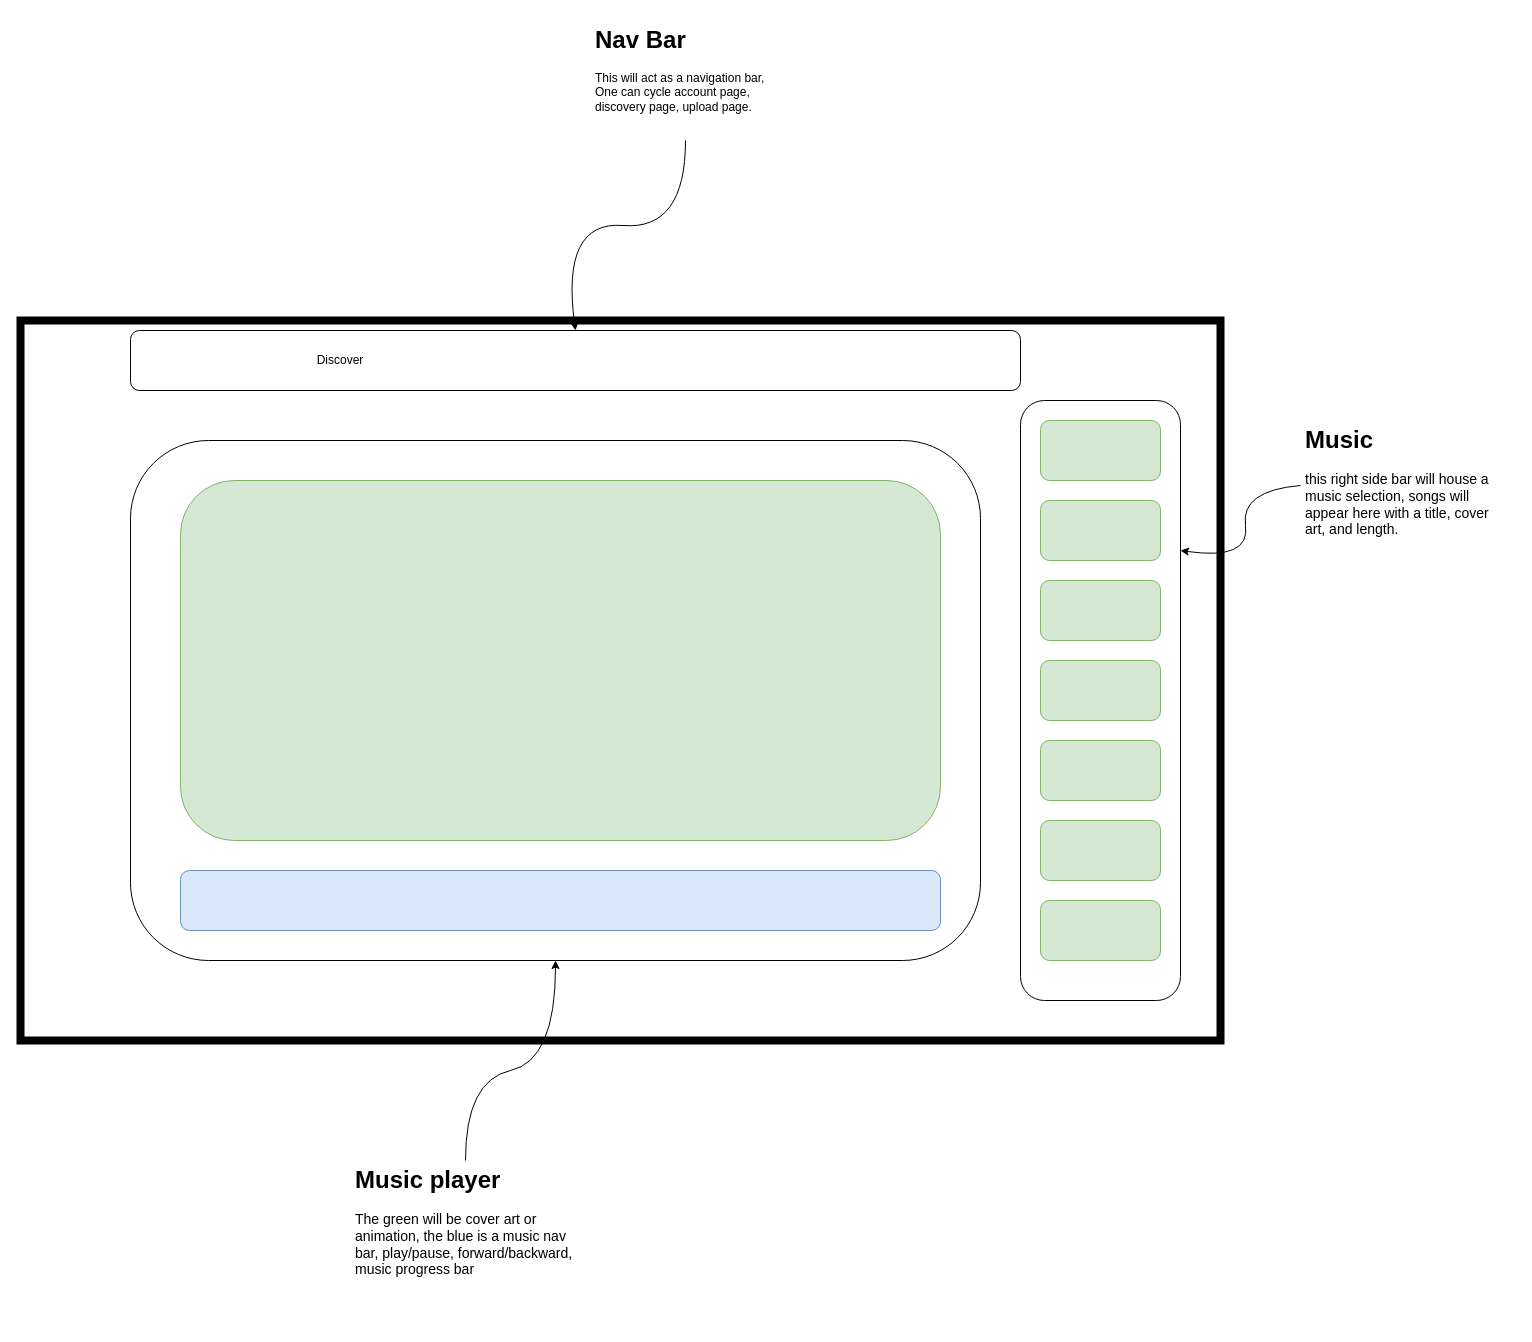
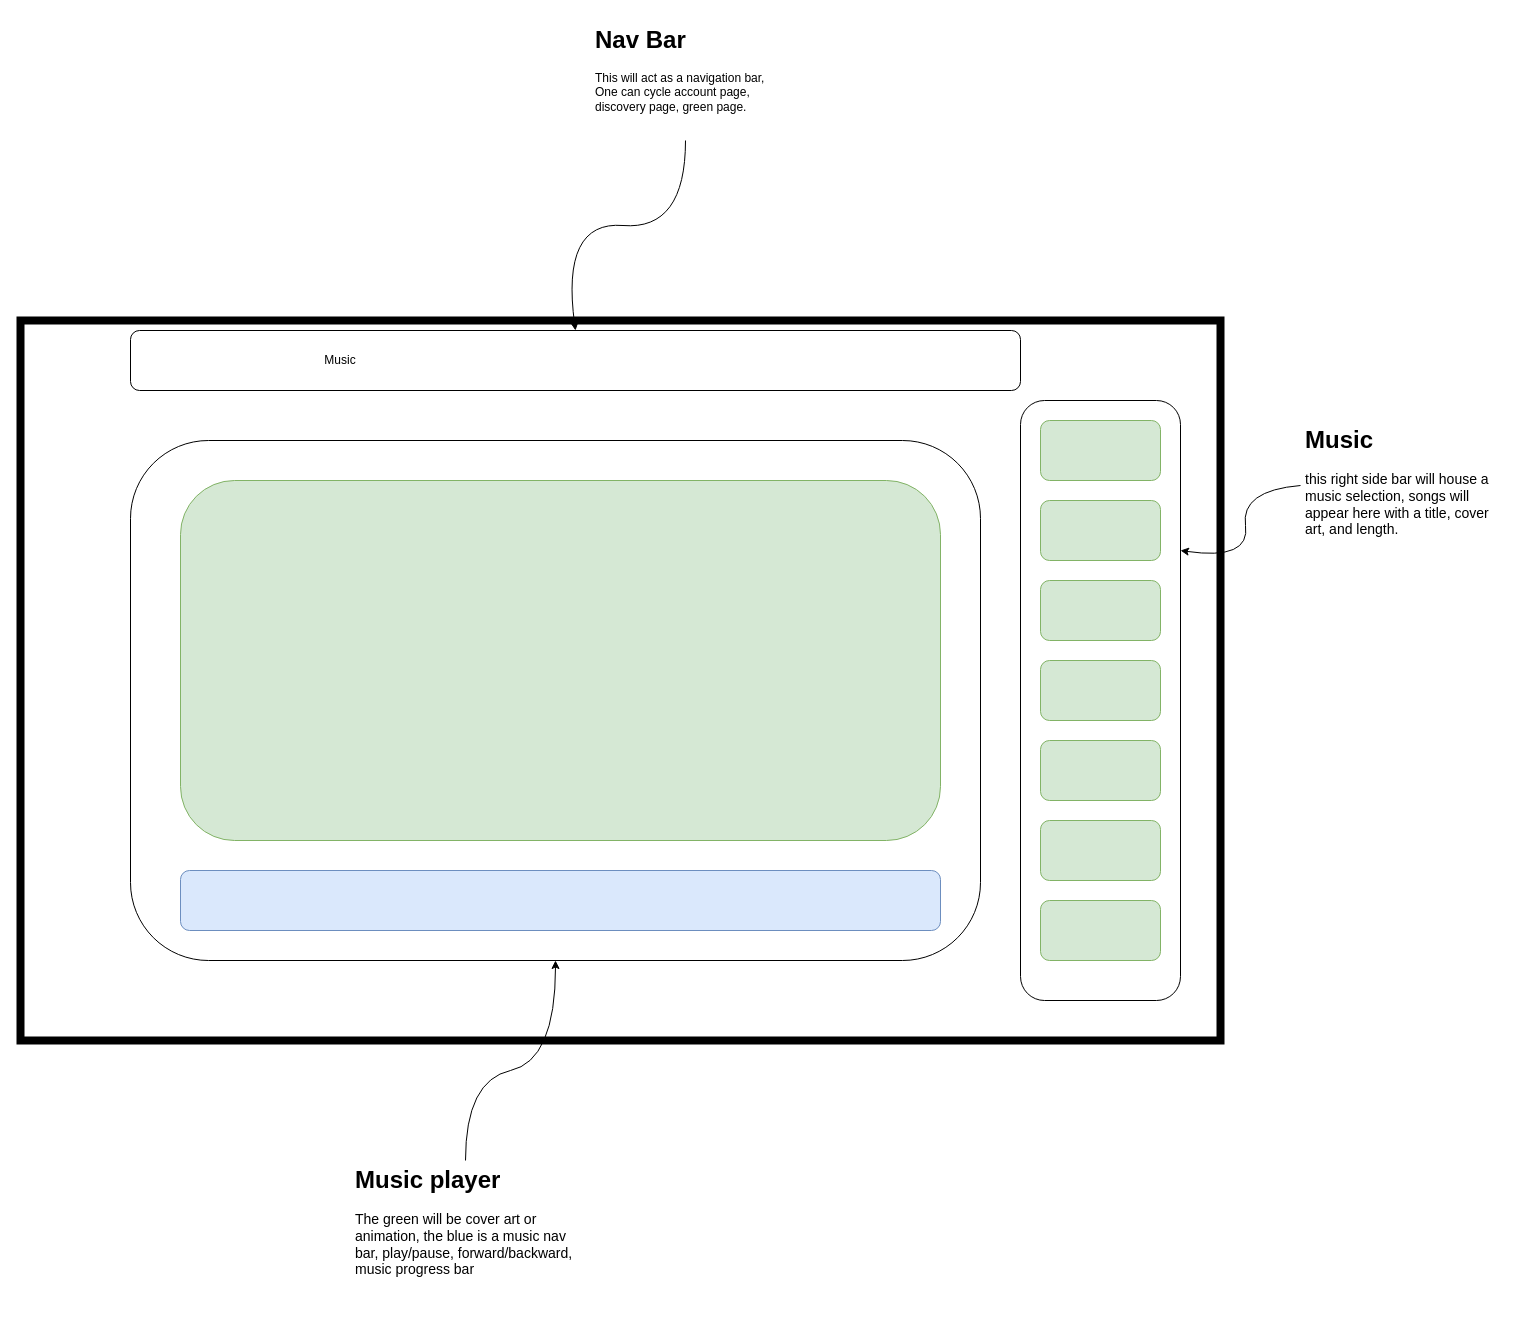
node "Nav Bar This will act as a navigation bar, One can cycle account page, discovery page, upload page.": label "Nav Bar This will act as a navigation bar, One can cycle account page, discovery page, upload page." -> "Nav Bar This will act as a navigation bar, One can cycle account page, discovery page, green page."
node "Discover": label "Discover" -> "Music"
